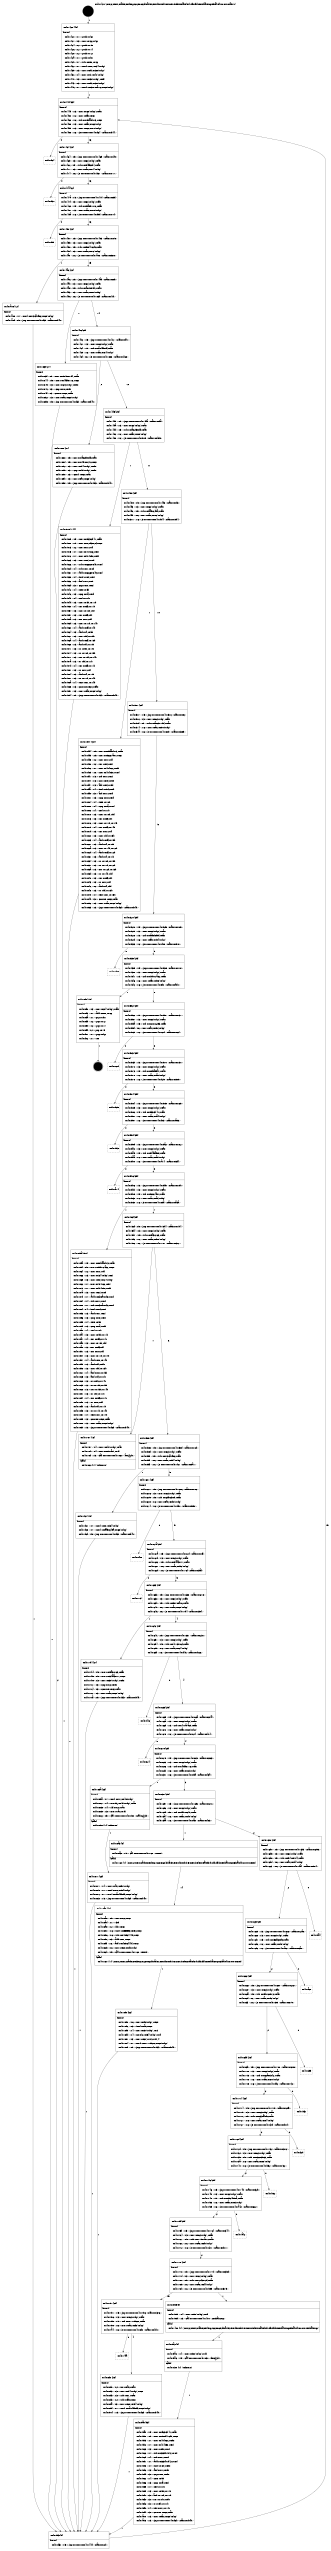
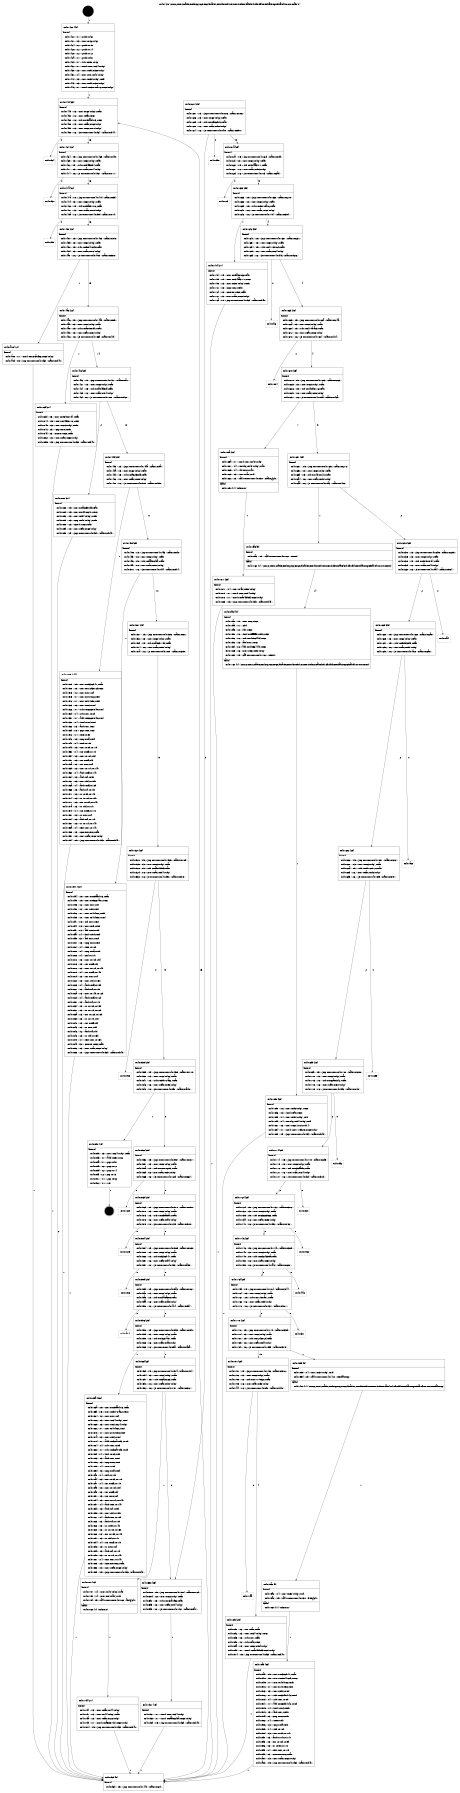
node "0x401f21": added
edge "0x4015e8 [25]" -> "0x401601 [25]": reversed
node "0x4017f4 [21]": added
